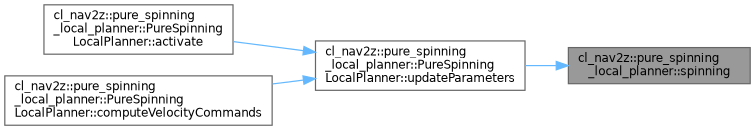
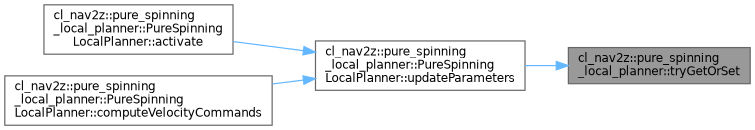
node "cl_nav2z::pure_spinning _local_planner::spinning": label "cl_nav2z::pure_spinning _local_planner::spinning" -> "cl_nav2z::pure_spinning _local_planner::tryGetOrSet"
